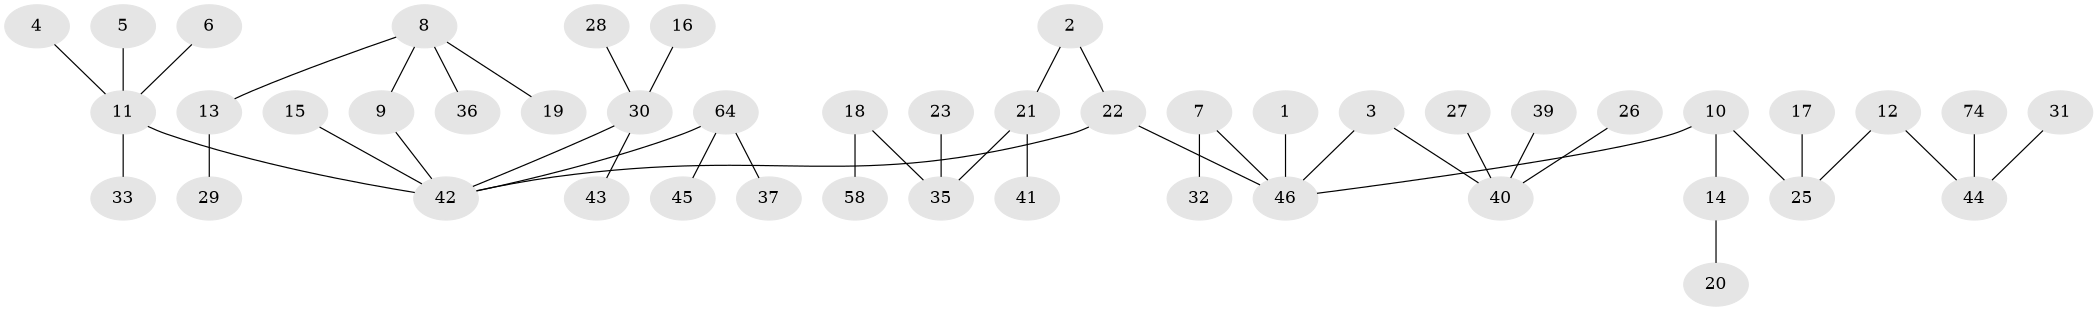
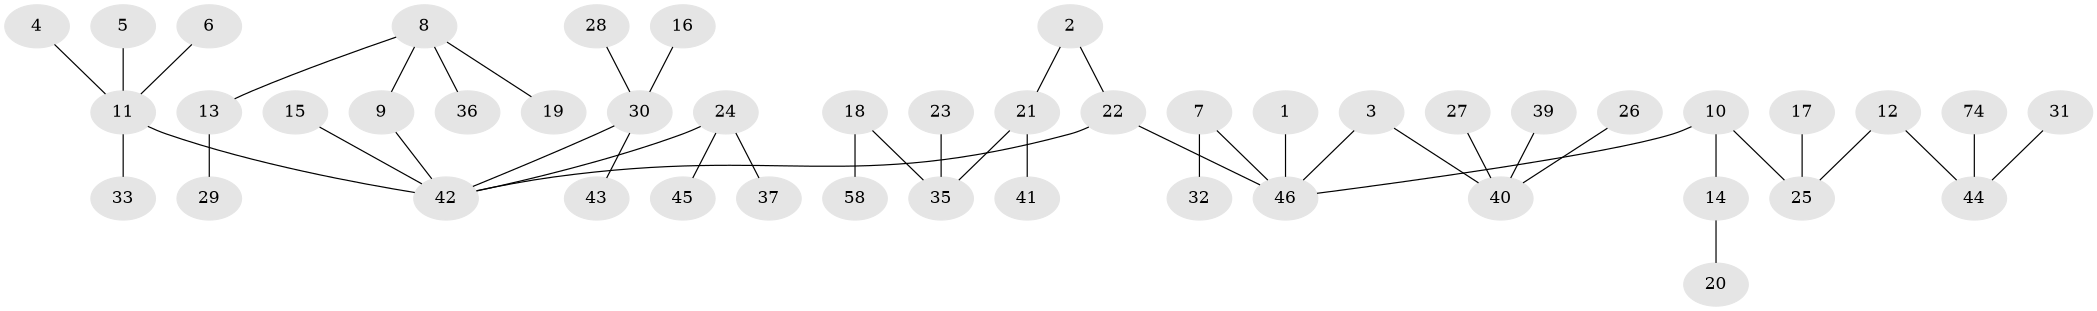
node "64": label "64" -> "24"
